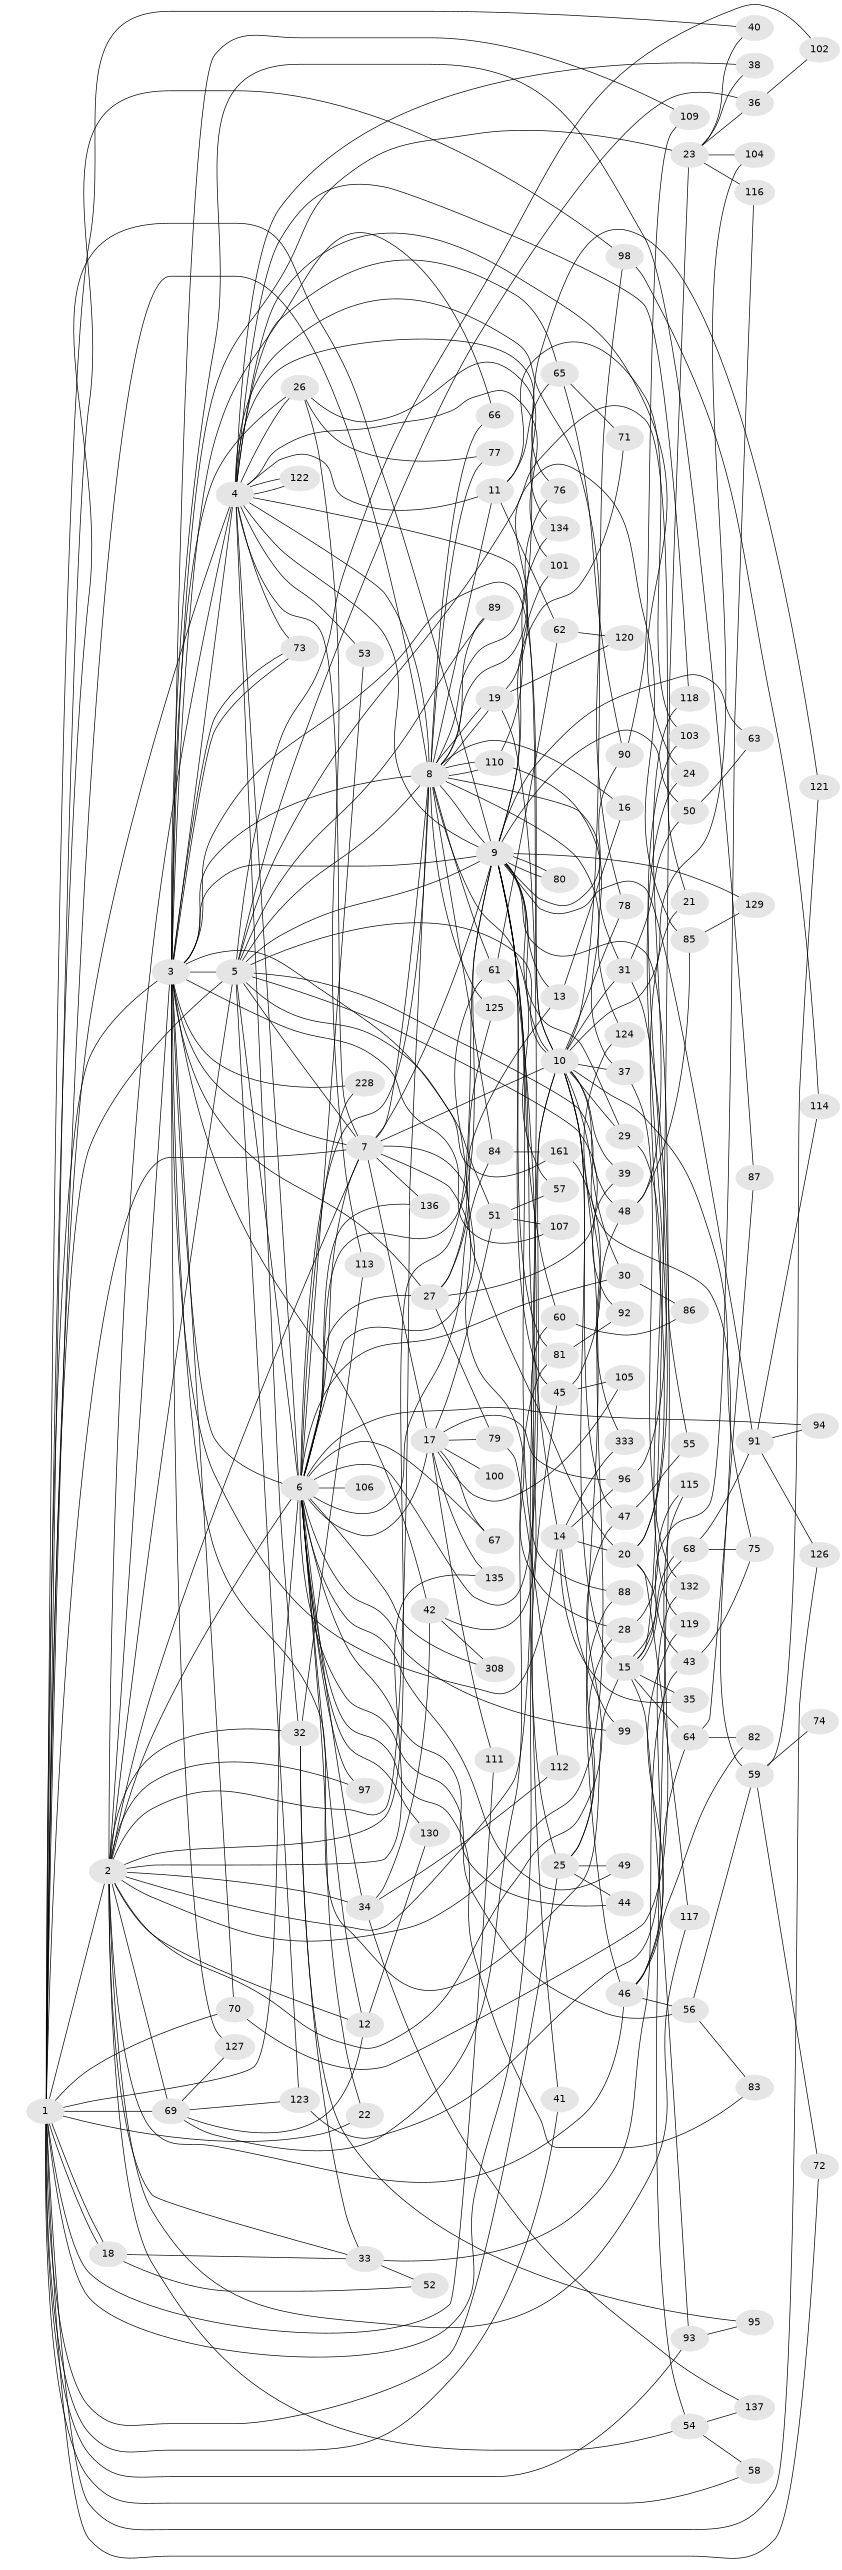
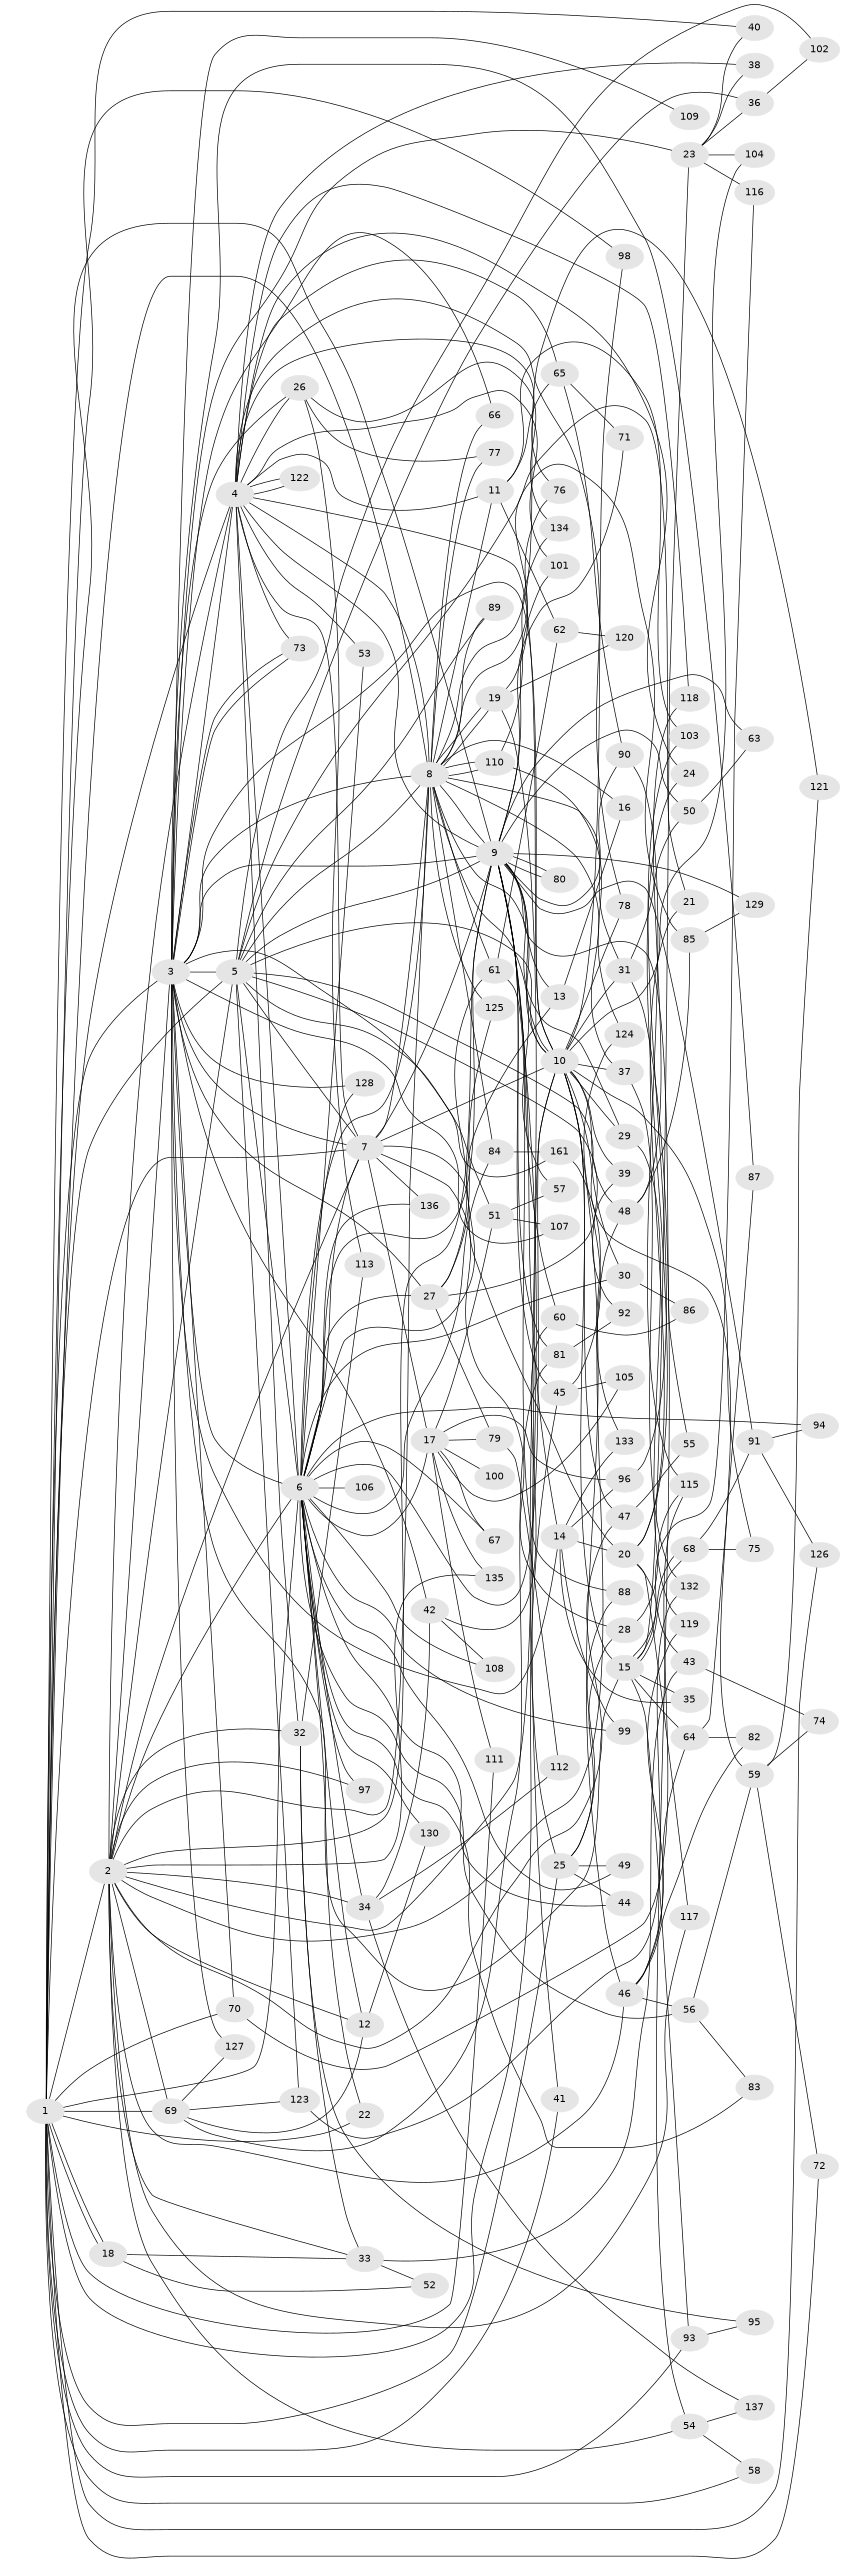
edge "109" -- "90": now "115" -- "90"
edge "8" -- "10": added
node "228": label "228" -> "128"
node "114": removed
node "333": label "333" -> "133"
edge "75" -- "43": now "74" -- "43"
node "308": label "308" -> "108"
